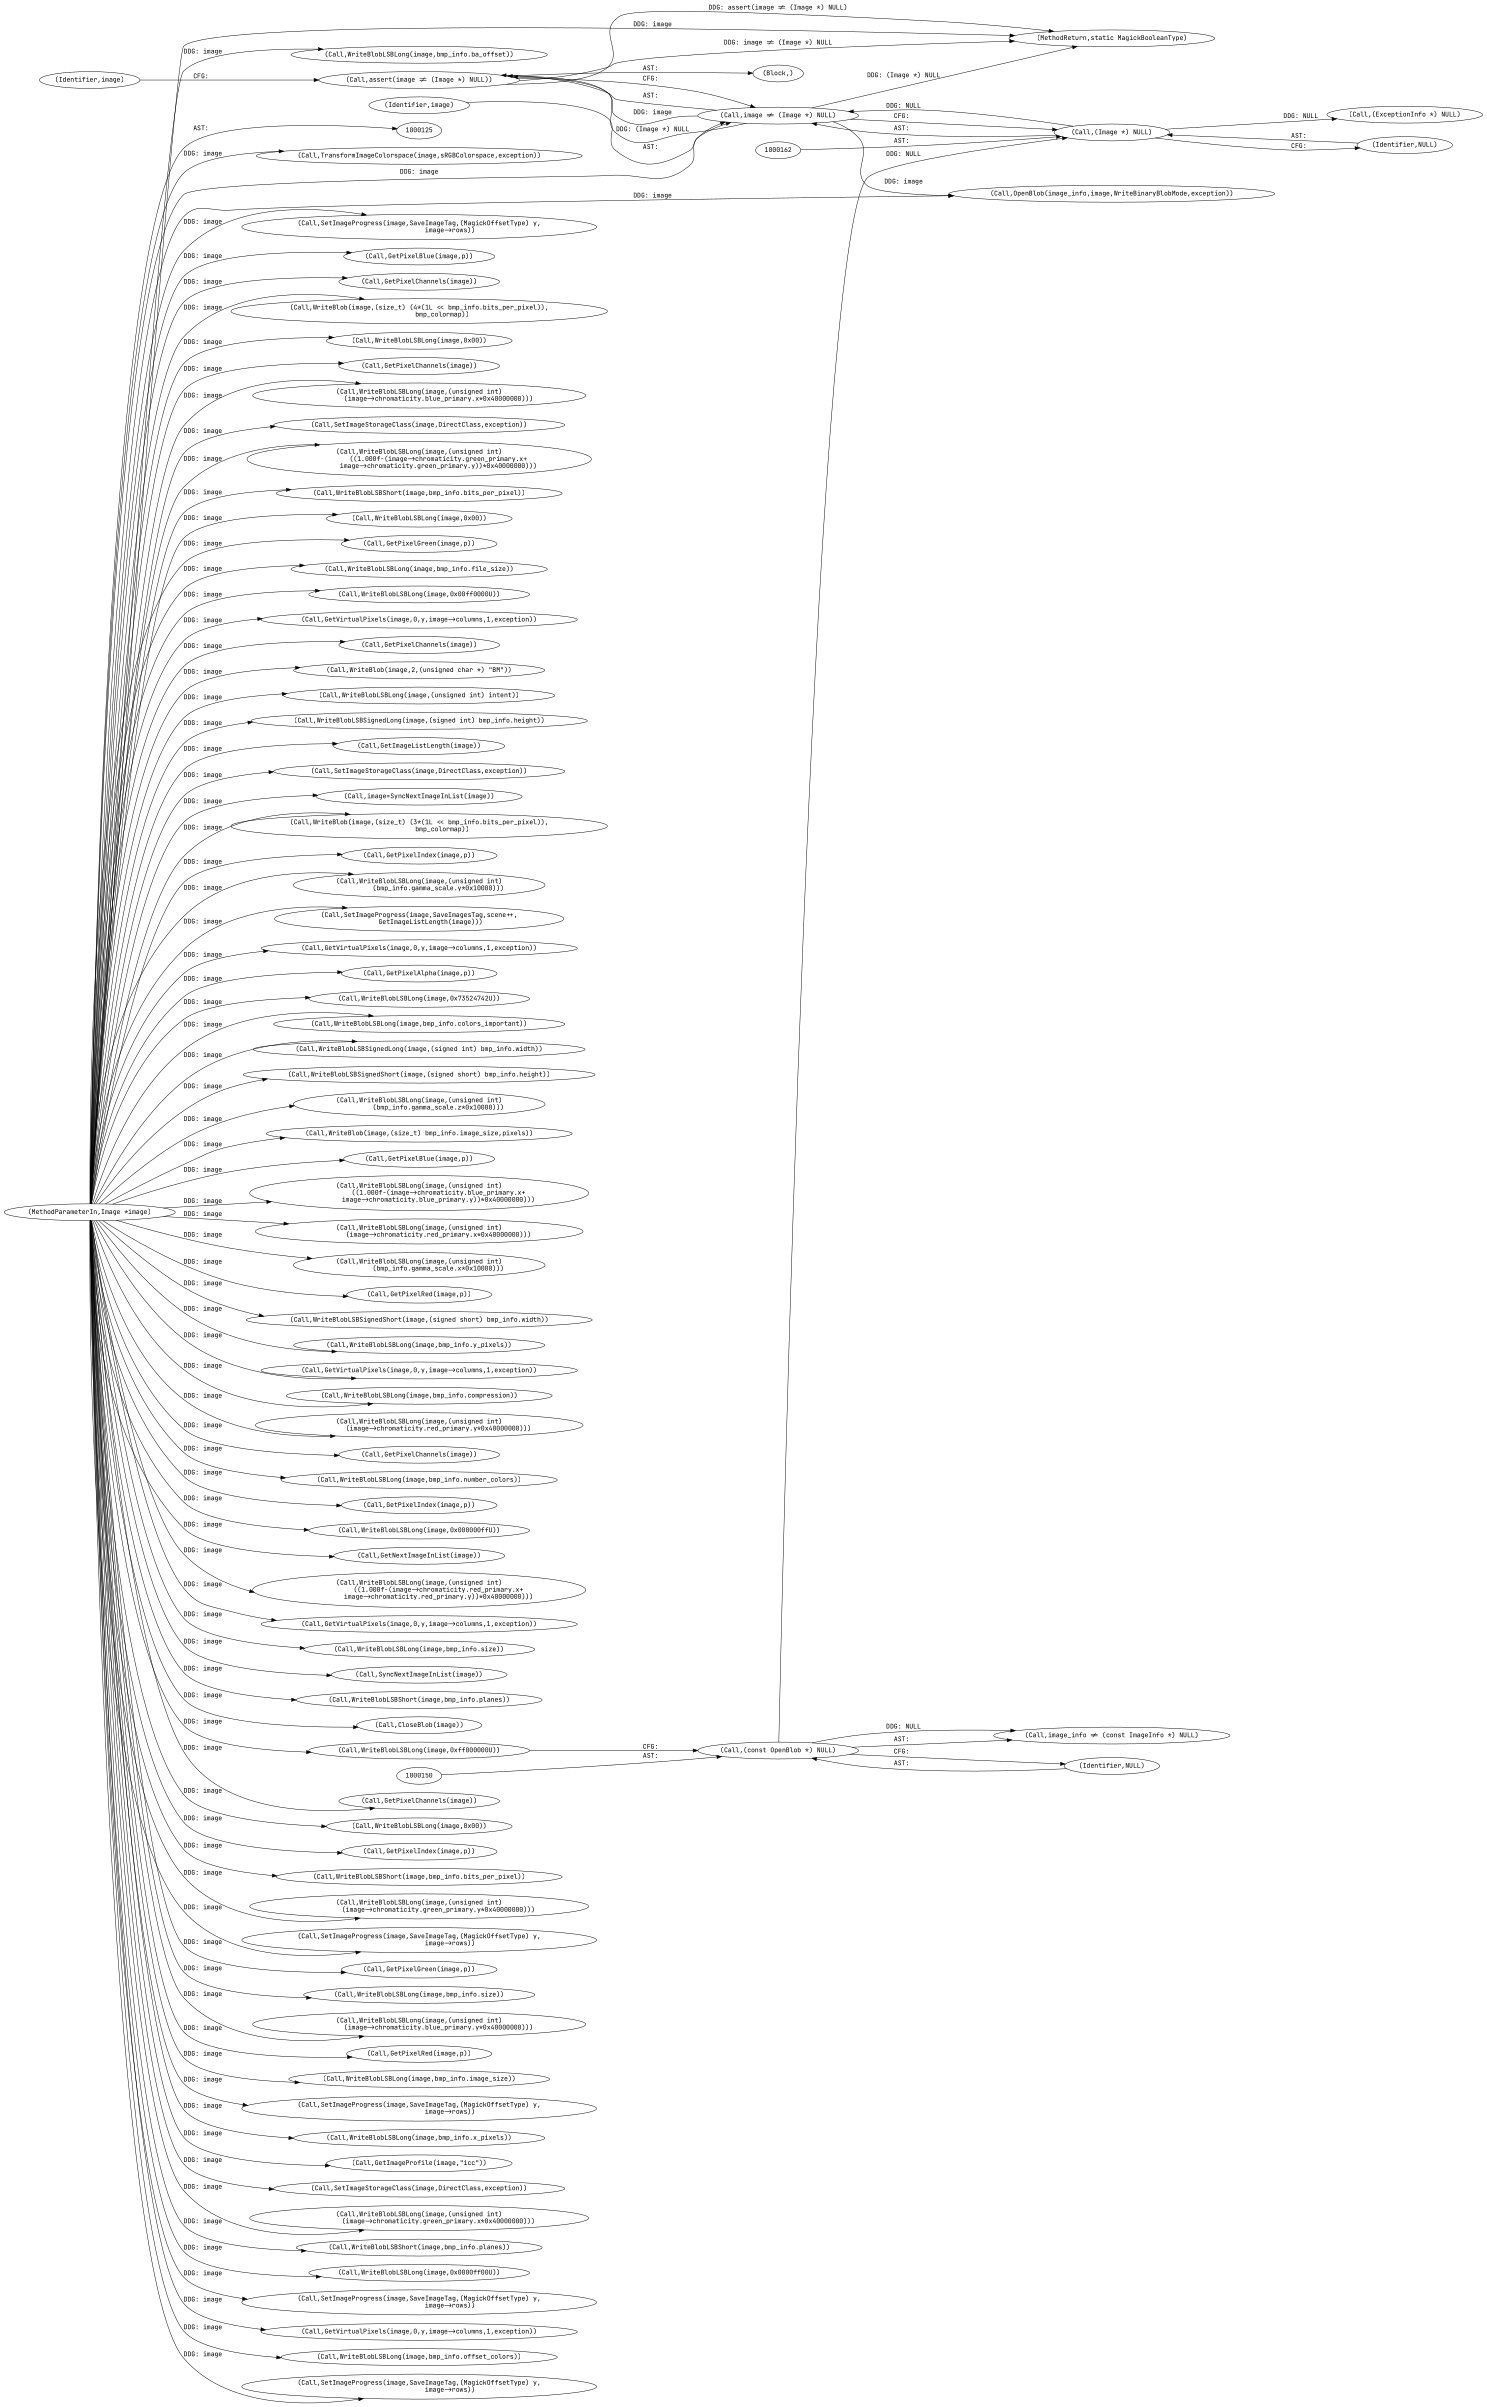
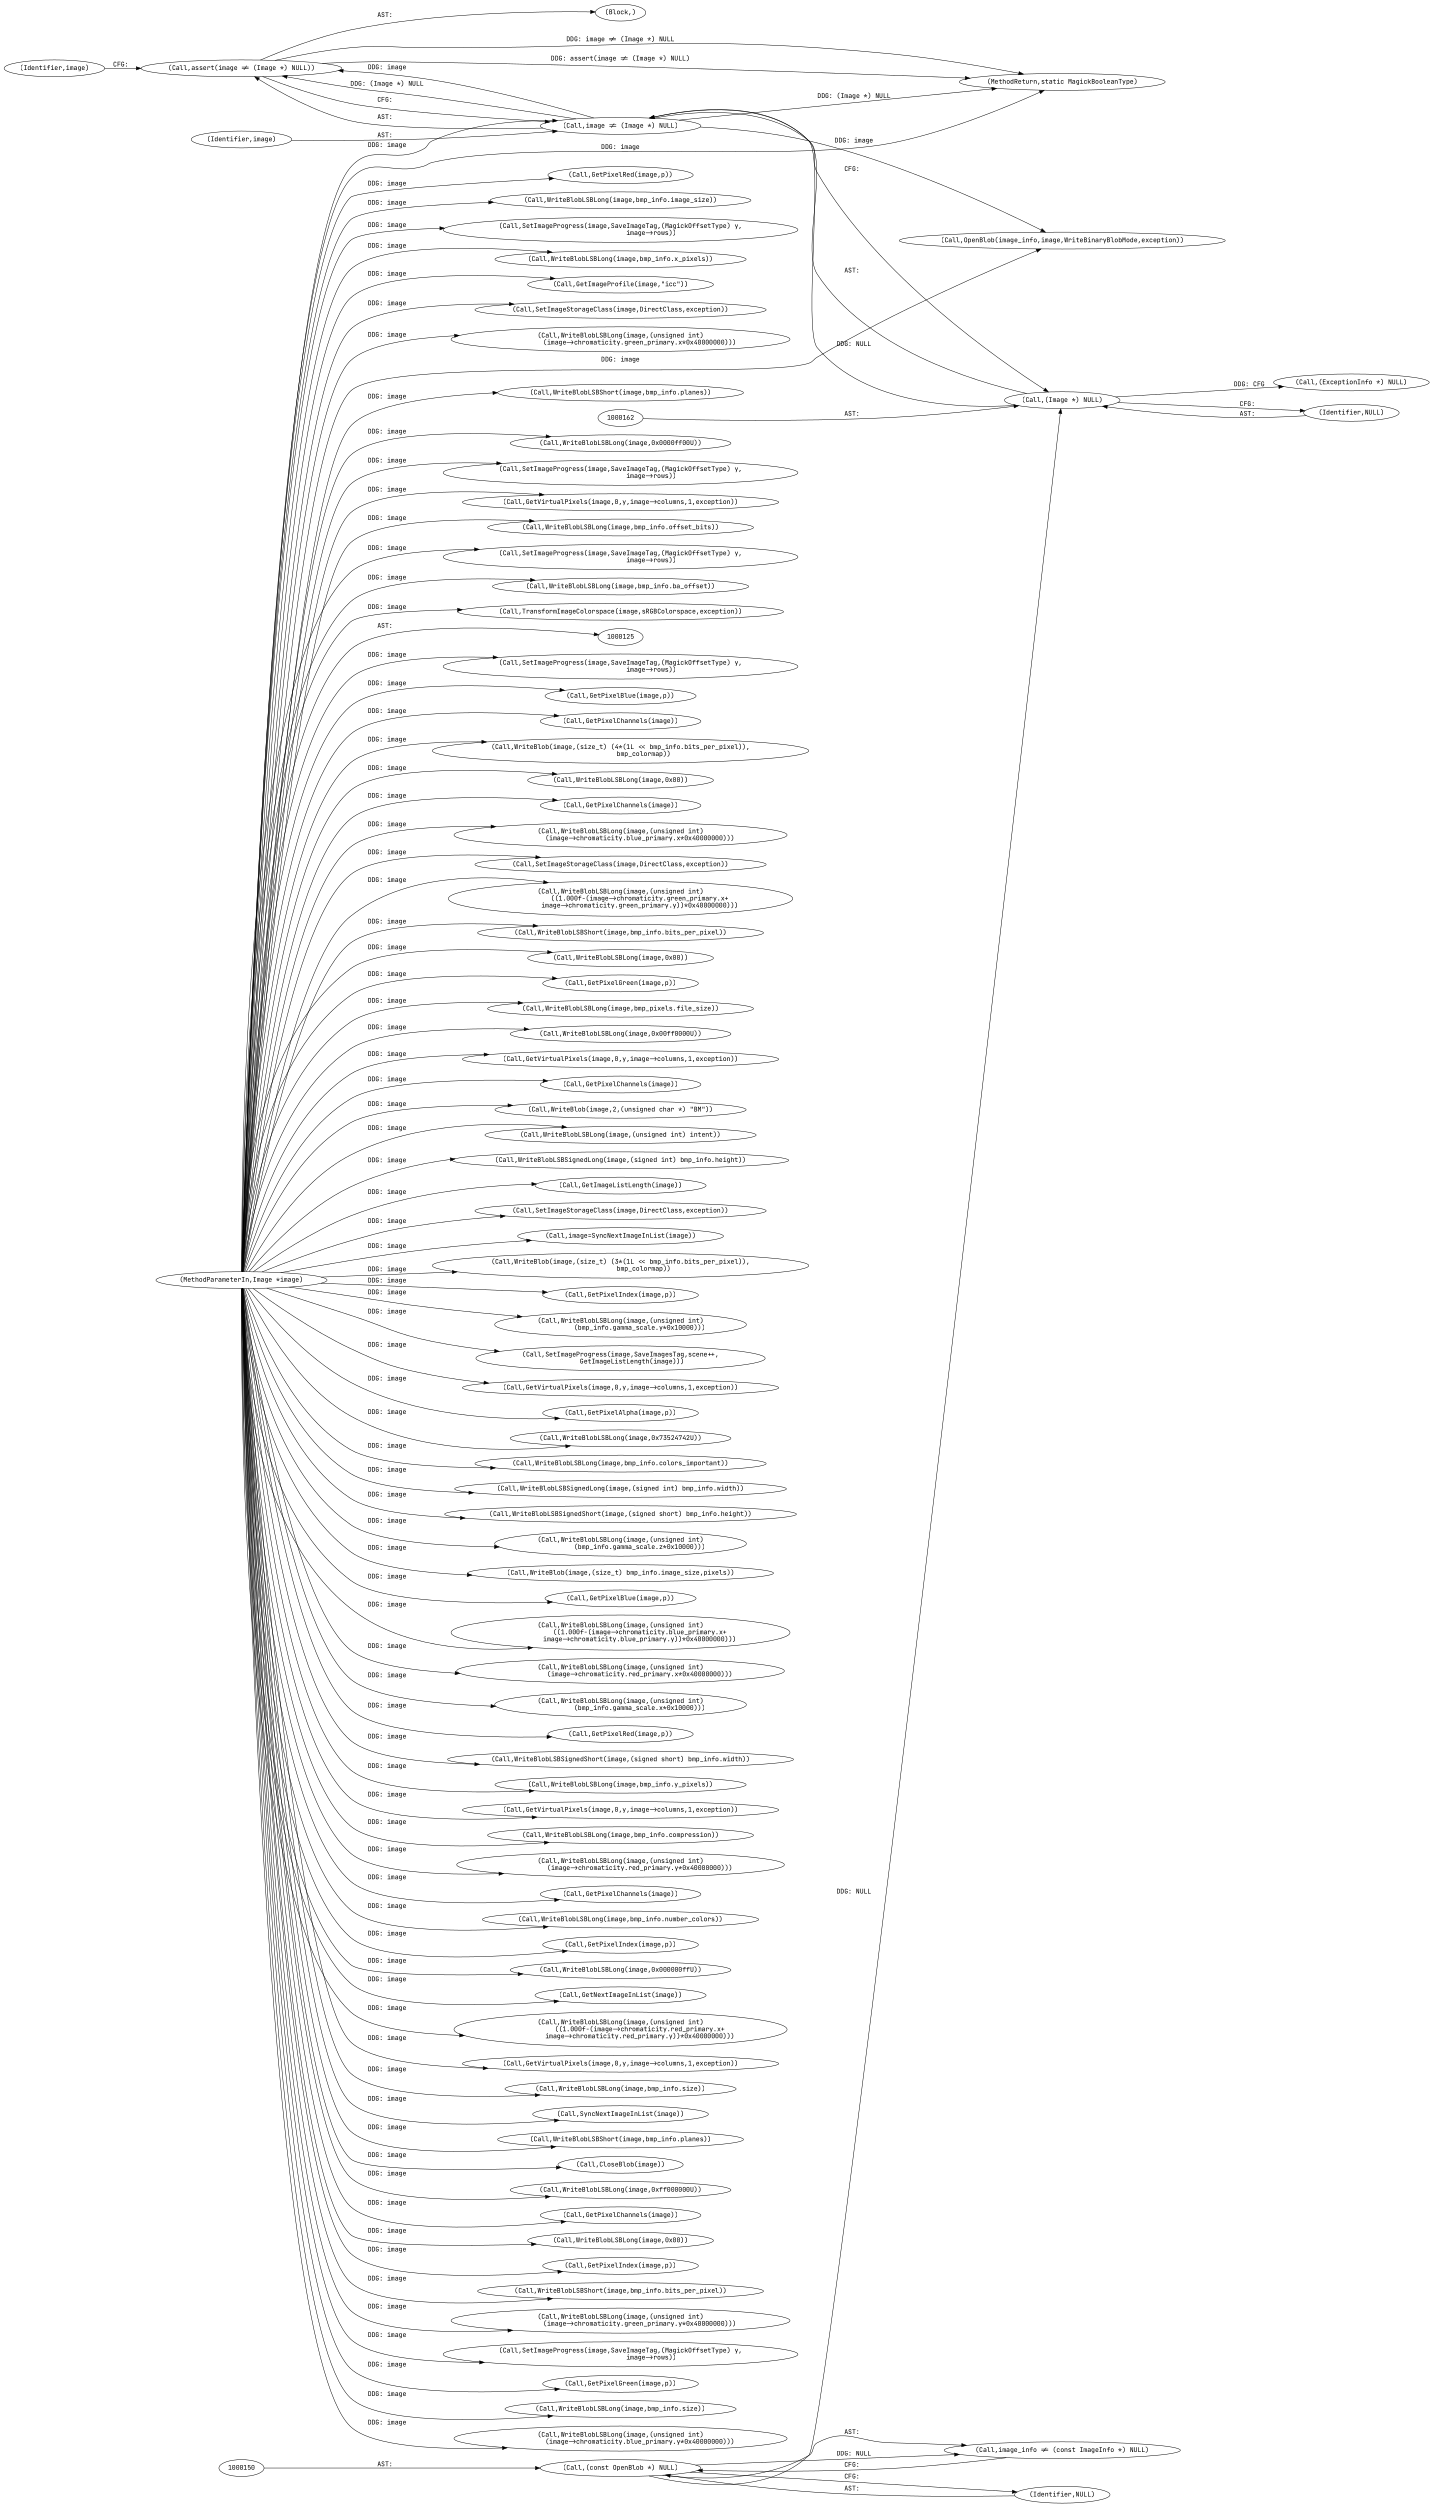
edge "(Call,(Image *) NULL)" -> "(Call,(ExceptionInfo *) NULL)": label "DDG: NULL" -> "DDG: CFG"
node "(Call,WriteBlobLSBLong(image,bmp_info.file_size))": label "(Call,WriteBlobLSBLong(image,bmp_info.file_size))" -> "(Call,WriteBlobLSBLong(image,bmp_pixels.file_size))"
edge "(Call,WriteBlobLSBLong(image,0xff000000U))" -> "(Call,(const OpenBlob *) NULL)": now "(Call,image_info != (const ImageInfo *) NULL)" -> "(Call,(const OpenBlob *) NULL)"
node "(Call,WriteBlobLSBLong(image,bmp_info.offset_colors))": label "(Call,WriteBlobLSBLong(image,bmp_info.offset_colors))" -> "(Call,WriteBlobLSBLong(image,bmp_info.offset_bits))"
